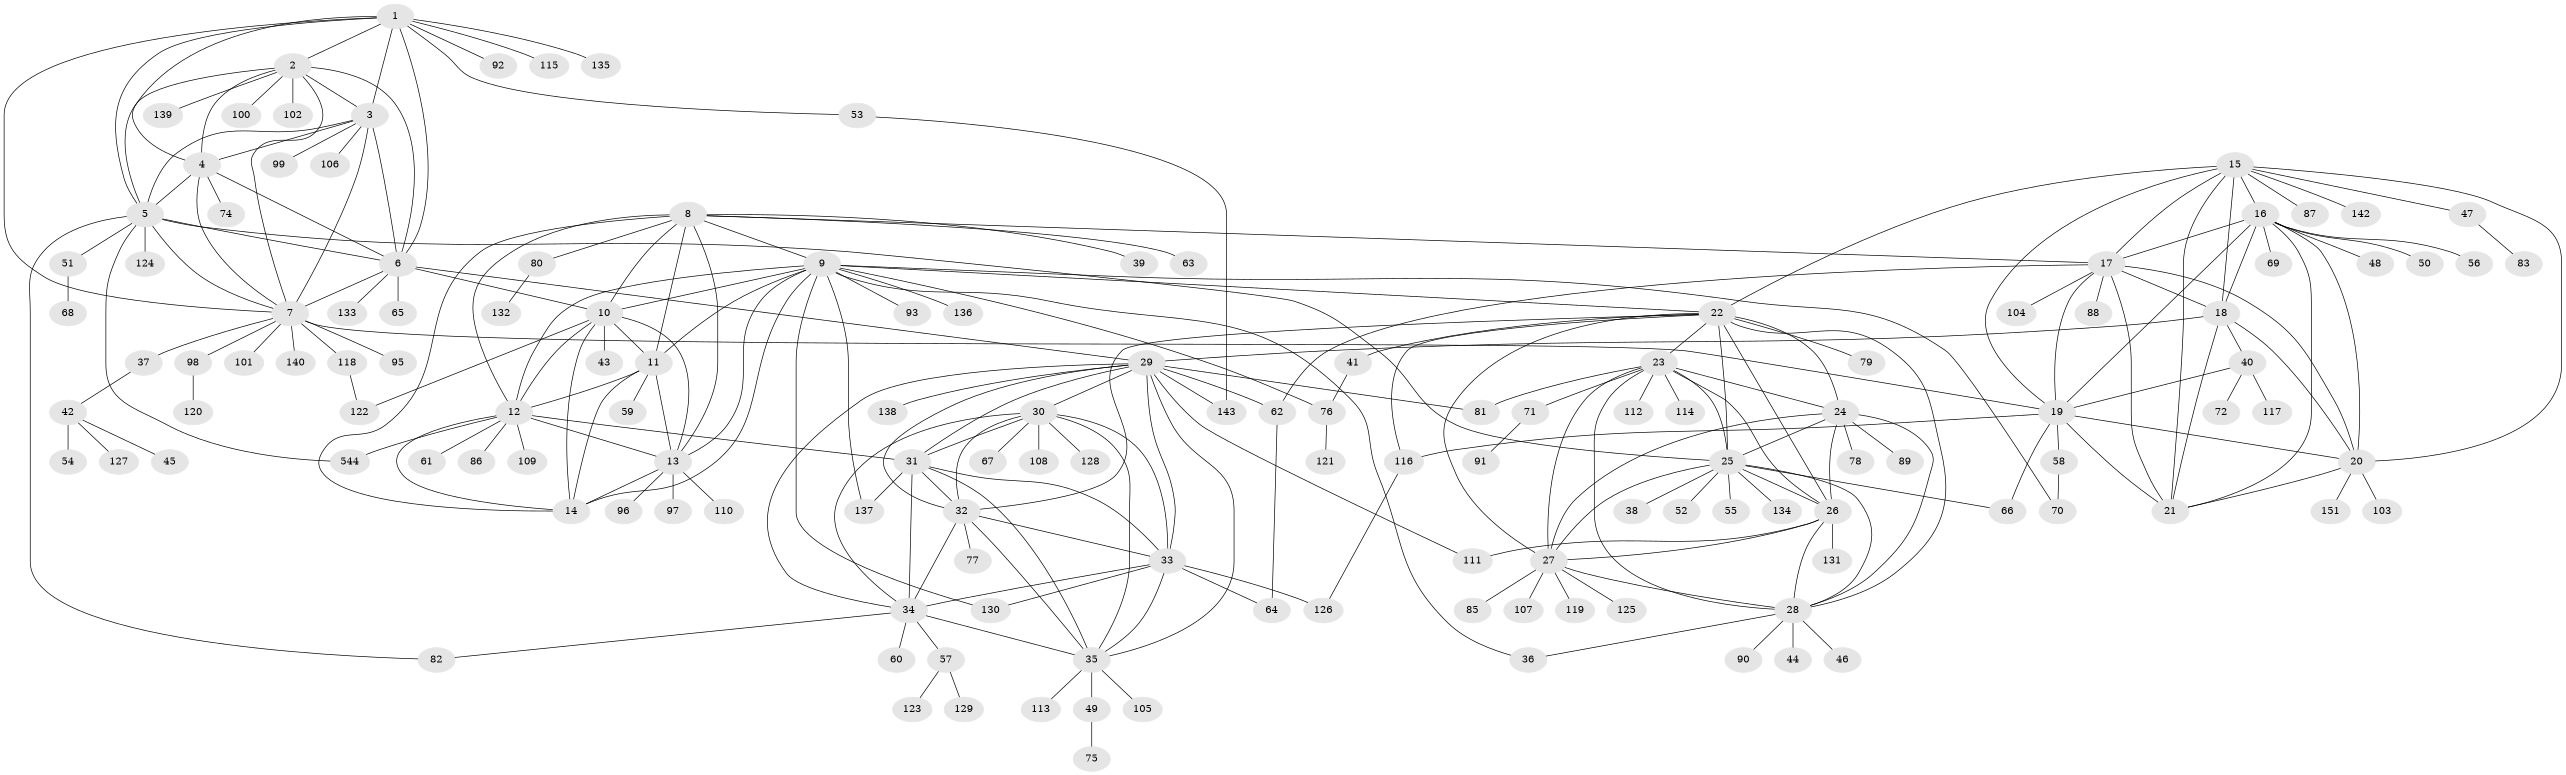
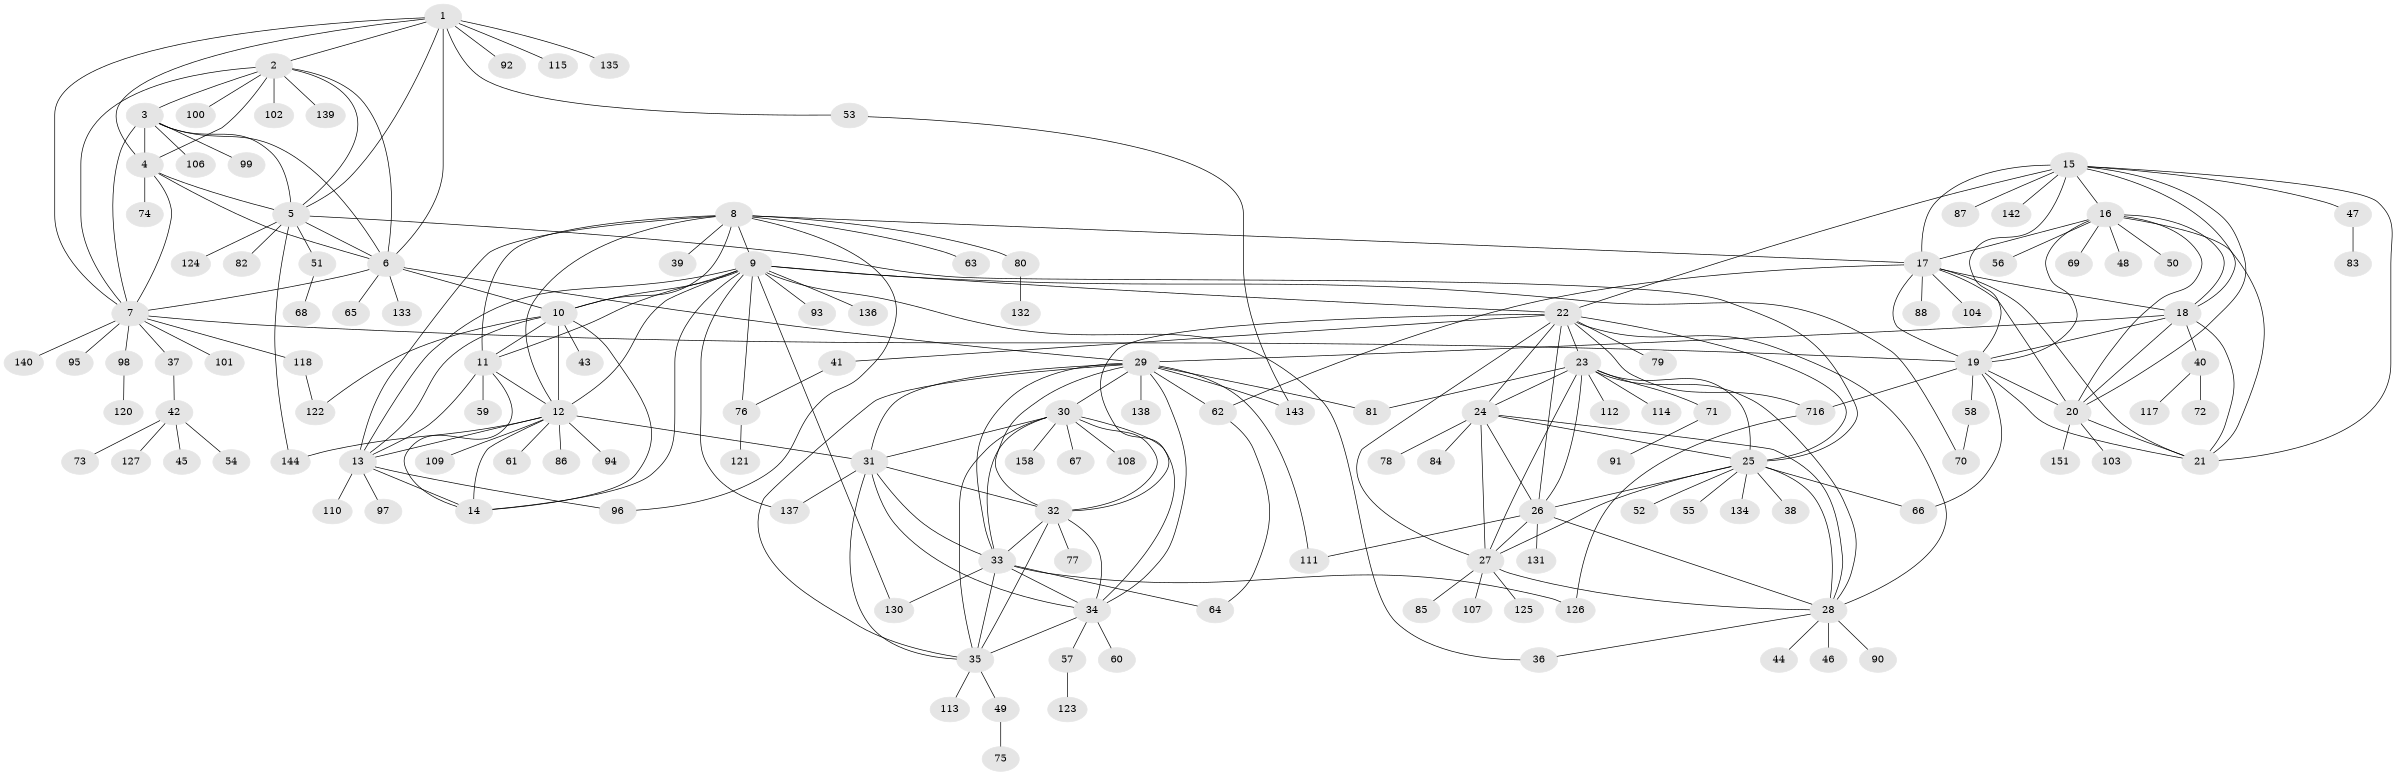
edge "1" -- "3": removed
edge "5" -- "7": removed
edge "40" -- "19": now "18" -- "19"
edge "8" -- "14": now "8" -- "96"
node "73": added
node "544": label "544" -> "144"
node "94": added
node "128": label "128" -> "158"
node "116": label "116" -> "716"
node "89": label "89" -> "84"
node "119": removed
edge "34" -- "82": removed
node "129": removed
node "105": removed
